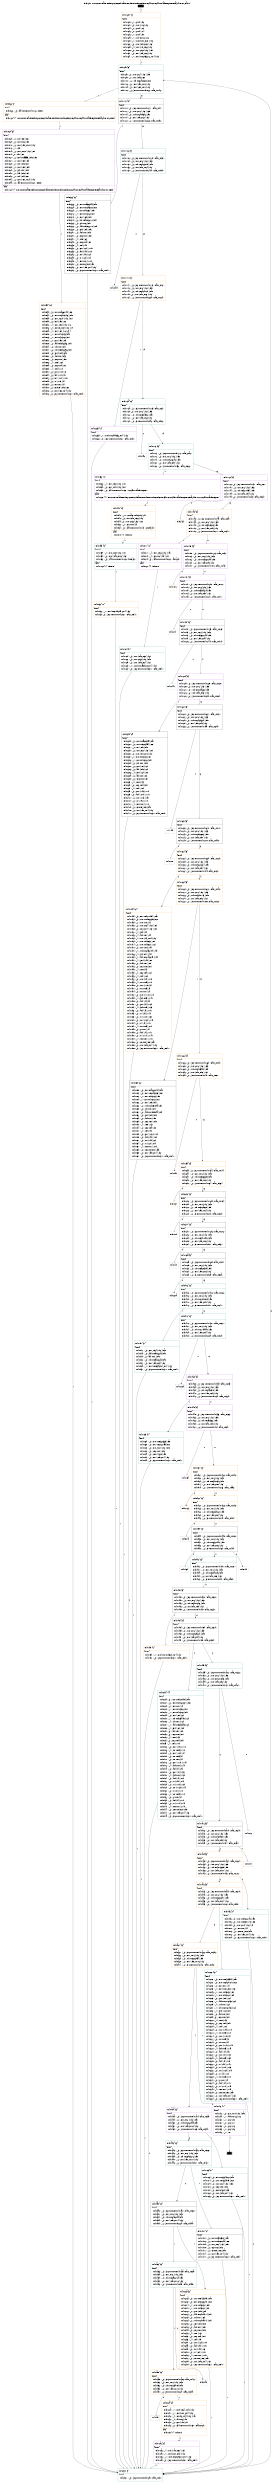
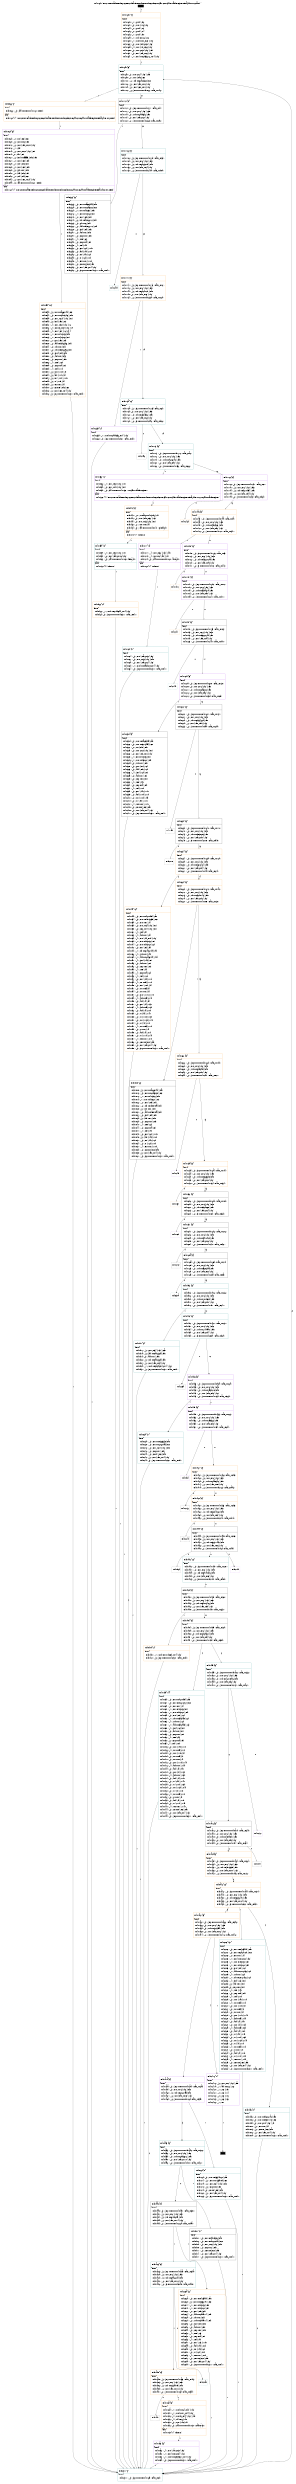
edge "0x401a2f [25]" -> "0x401df3 [27]": now "0x401a48 [25]" -> "0x401df3 [27]"
